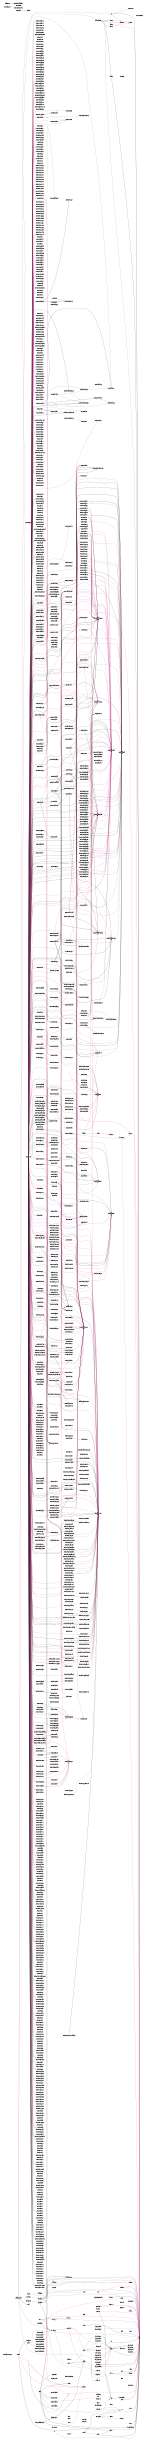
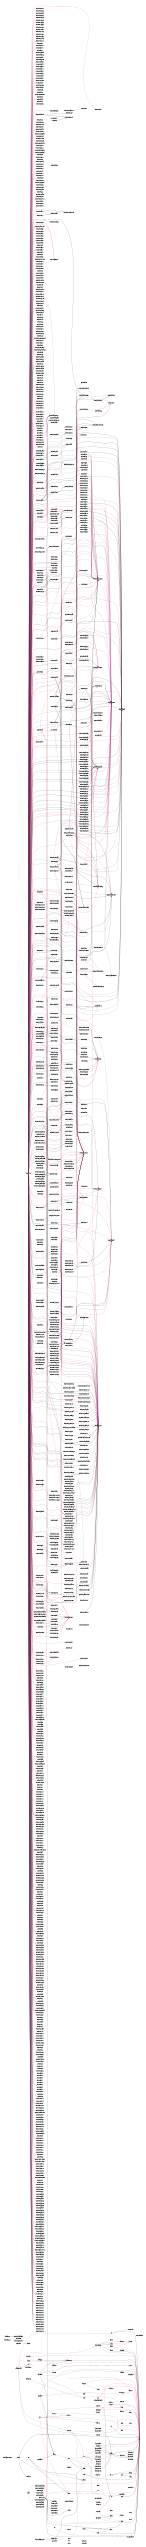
node "kernel-module-usb-wwan": added
